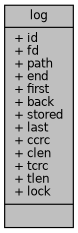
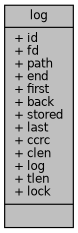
node "log": text "+ tcrc" -> "+ log"
